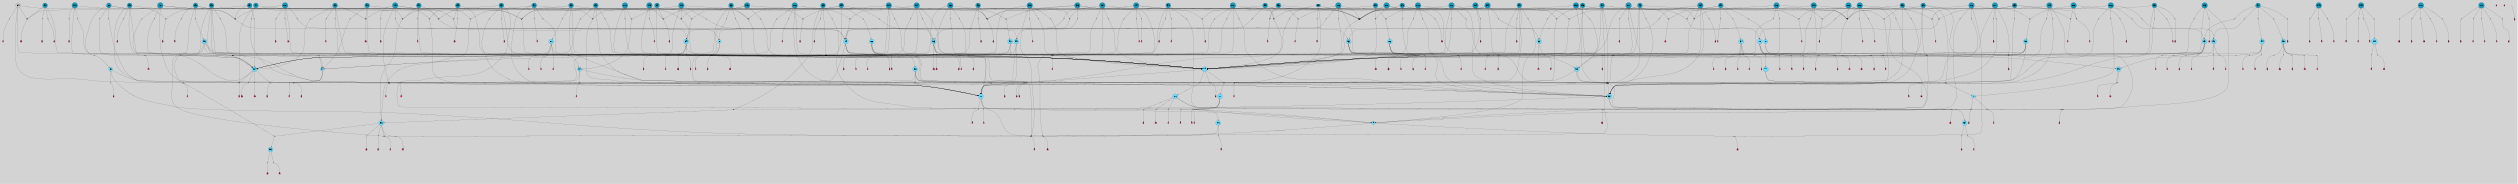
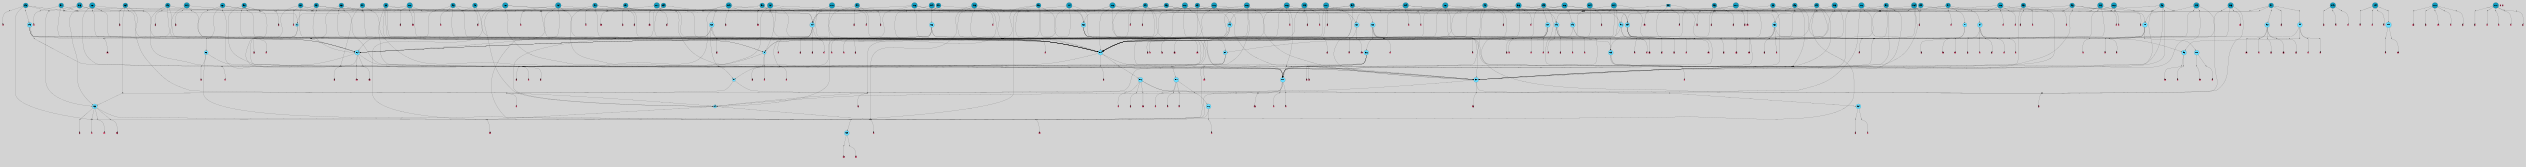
node "T842": fillcolor #cccccc -> #1199bb
node "T900": added
